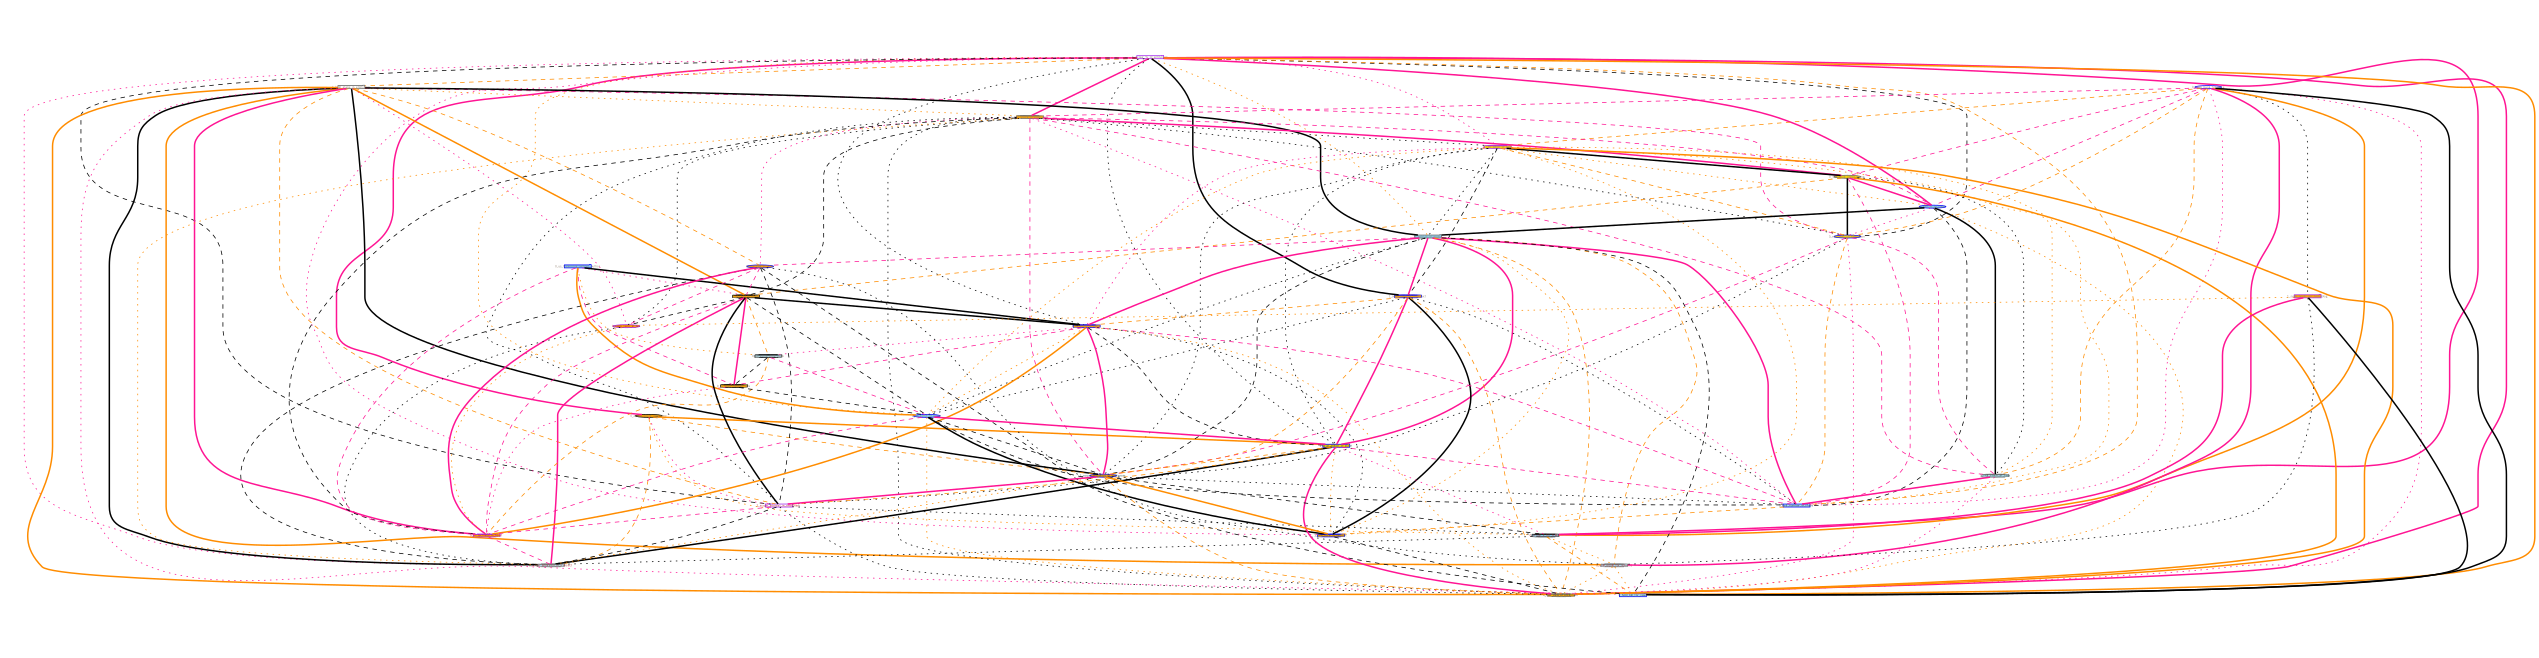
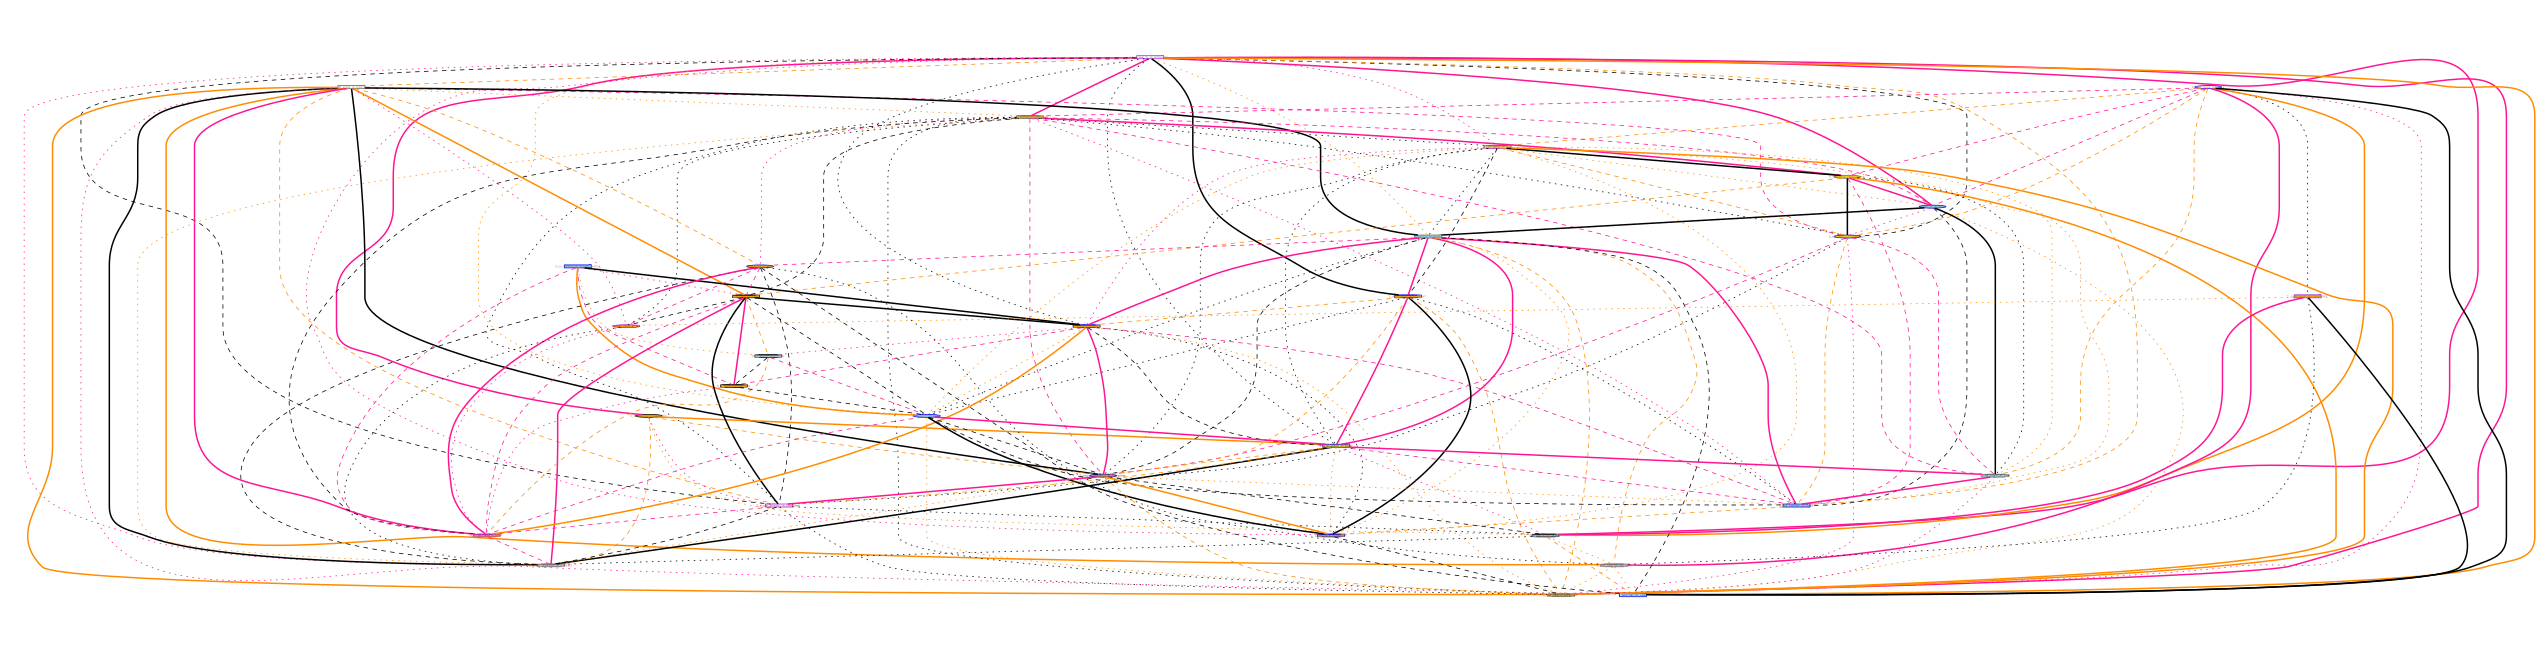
edge "0_seek_term_in_bid" -- "0_us_techniqu_in_heart": color darkorange -> deeppink
edge "0_seek_bank_for_price" -- "1_sell_number_of_share": removed
edge "1_acquir_laboratori_of_entitynam" -- "1_sell_number_of_share": color black -> darkorange
node "0_hold_equiti_for_advertis": label "0_hold_equiti_for_advertis" -> "0_hold_rate_for_advertis"
edge "1_drug_million_of_asset" -- "1_sell_divis_of_entitynam": now "1_drug_million_of_asset" -- "1_sell_stock_at_time"
